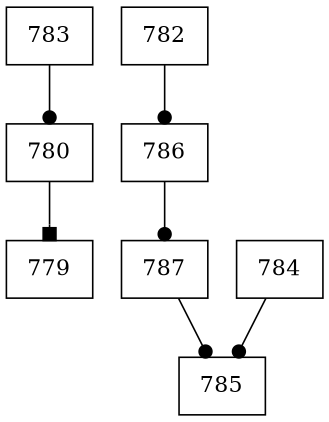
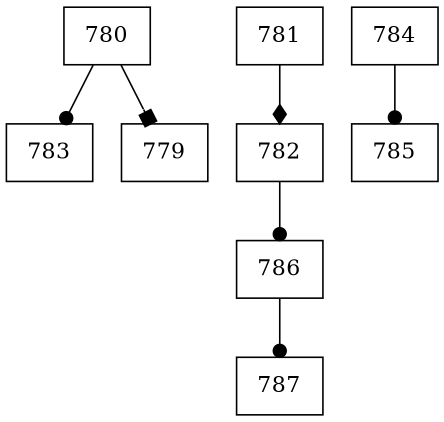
node "781": added
edge "783" -> "780": reversed
edge "787" -> "785": removed
